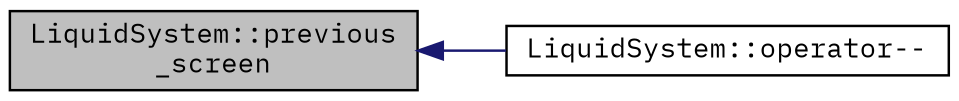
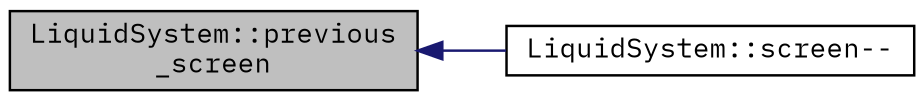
node "LiquidSystem::operator--": label "LiquidSystem::operator--" -> "LiquidSystem::screen--"
